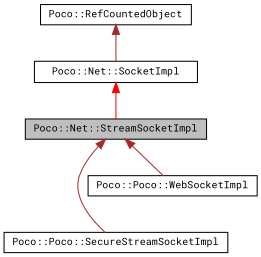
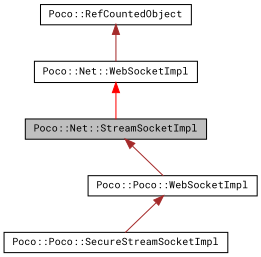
node "Poco::Net::SocketImpl": label "Poco::Net::SocketImpl" -> "Poco::Net::WebSocketImpl"
edge "Poco::Poco::SecureStreamSocketImpl" -> "Poco::Net::StreamSocketImpl": now "Poco::Poco::SecureStreamSocketImpl" -> "Poco::Poco::WebSocketImpl"
